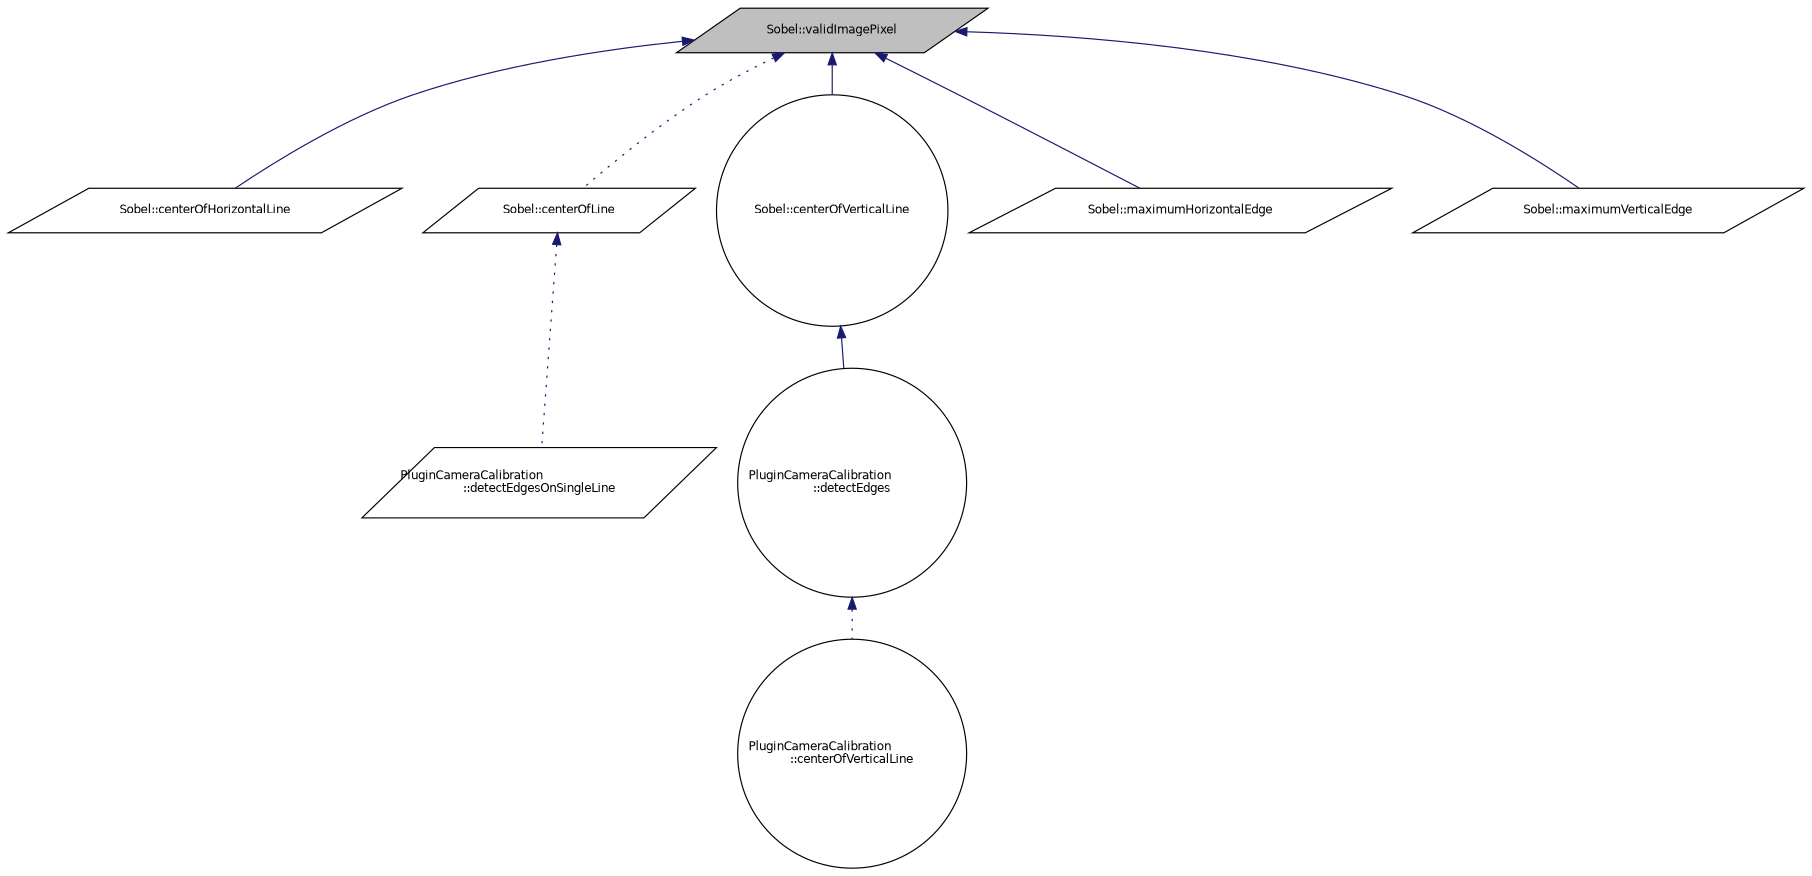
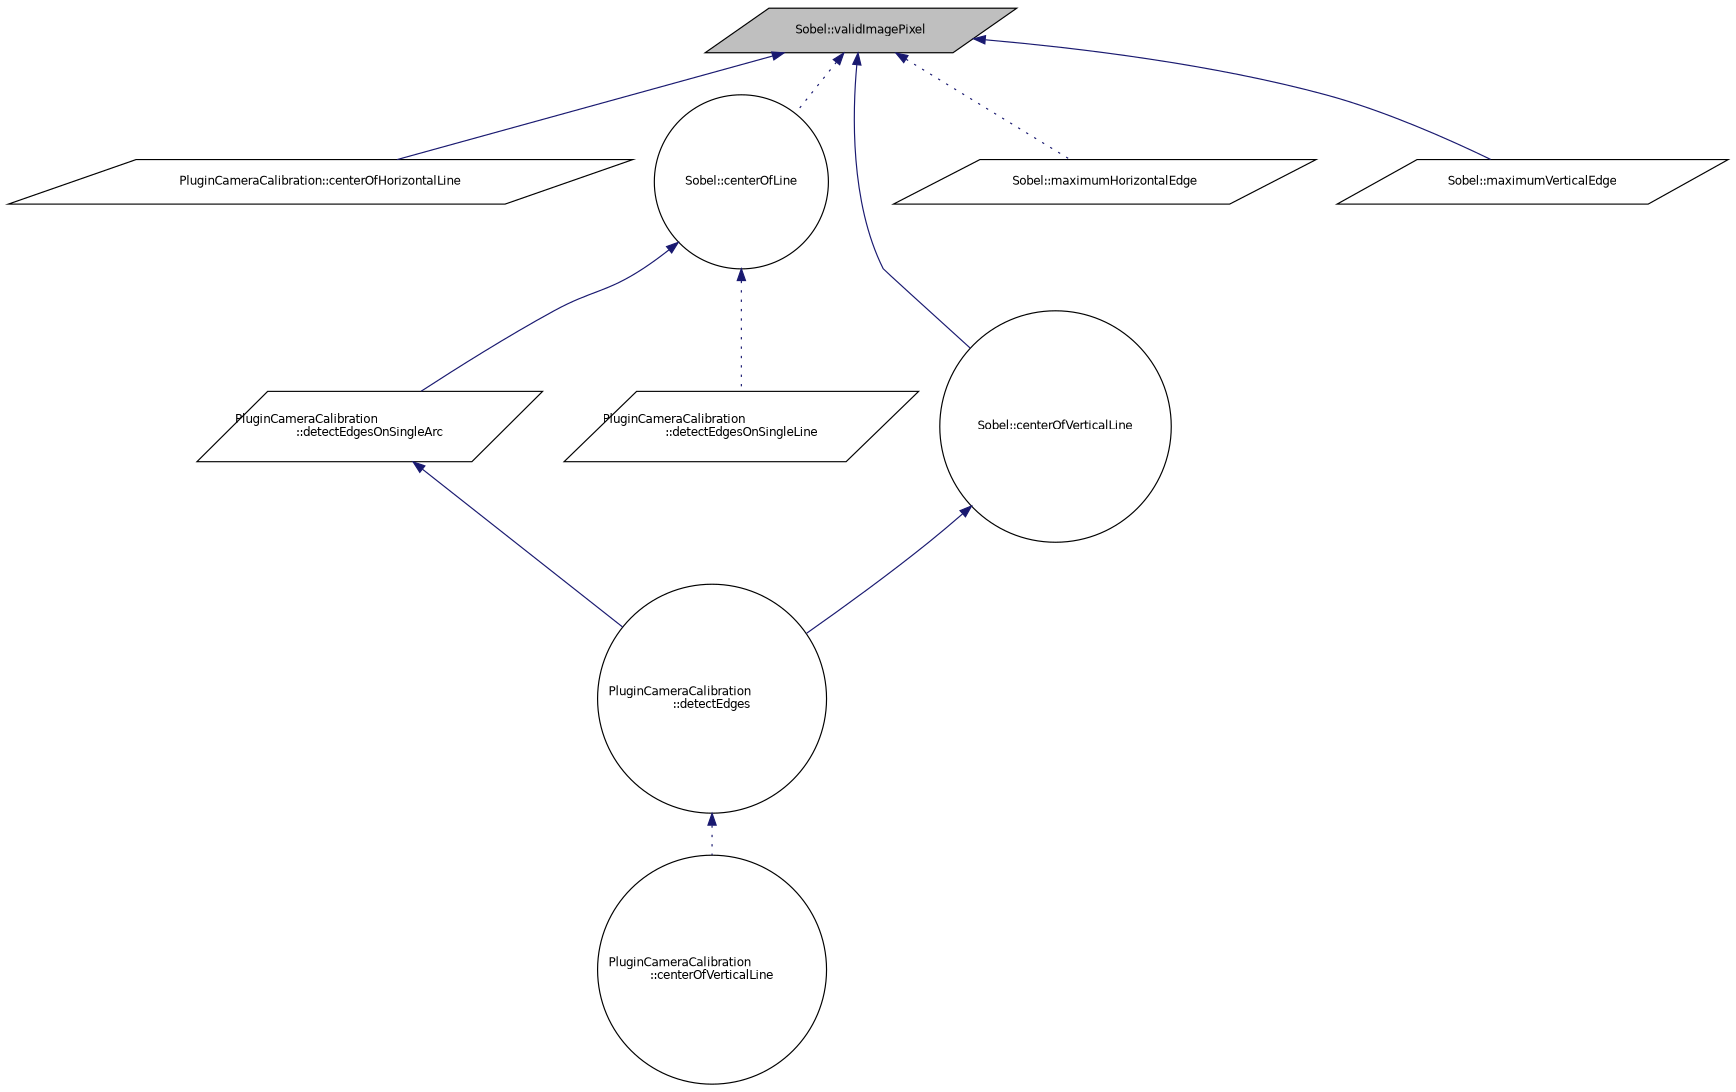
edge "Sobel::maximumHorizontalEdge" -> "Sobel::validImagePixel": style solid -> dotted
node "Sobel::centerOfHorizontalLine": label "Sobel::centerOfHorizontalLine" -> "PluginCameraCalibration::centerOfHorizontalLine"
node "Sobel::centerOfLine": shape parallelogram -> circle
node "PluginCameraCalibration ::detectEdgesOnSingleArc": added
